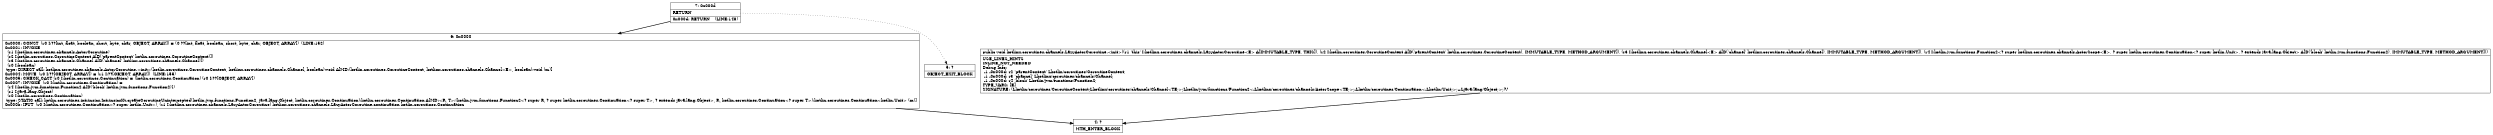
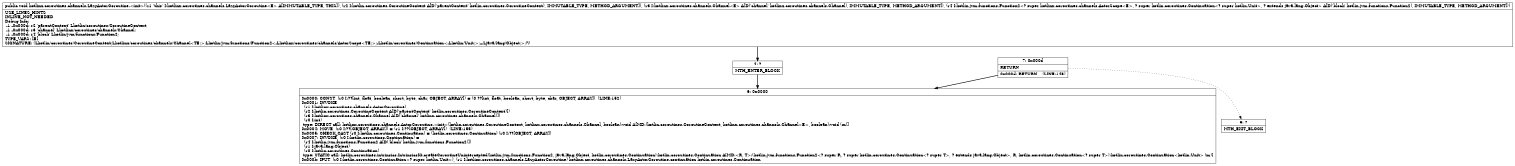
node "6: 0x0000": text "(r0 I:boolean)" -> "(r0 I:int)"
node "5: ?": text "OBJECT_EXIT_BLOCK" -> "MTH_EXIT_BLOCK"
edge "6: 0x0000" -> "4: ?": reversed
